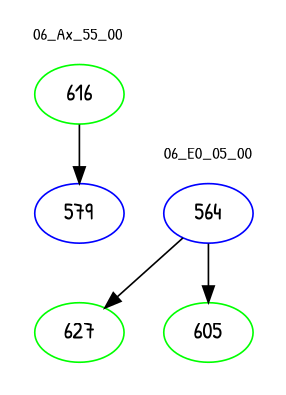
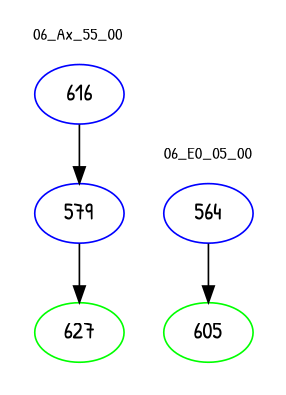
node "616": color green -> blue
edge "564" -> "627": now "579" -> "627"
